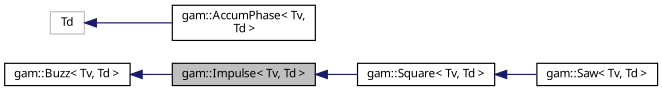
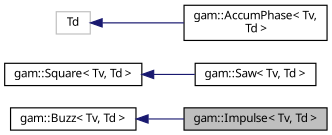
edge "gam::Square< Tv, Td >" -> "gam::Impulse< Tv, Td >": removed
